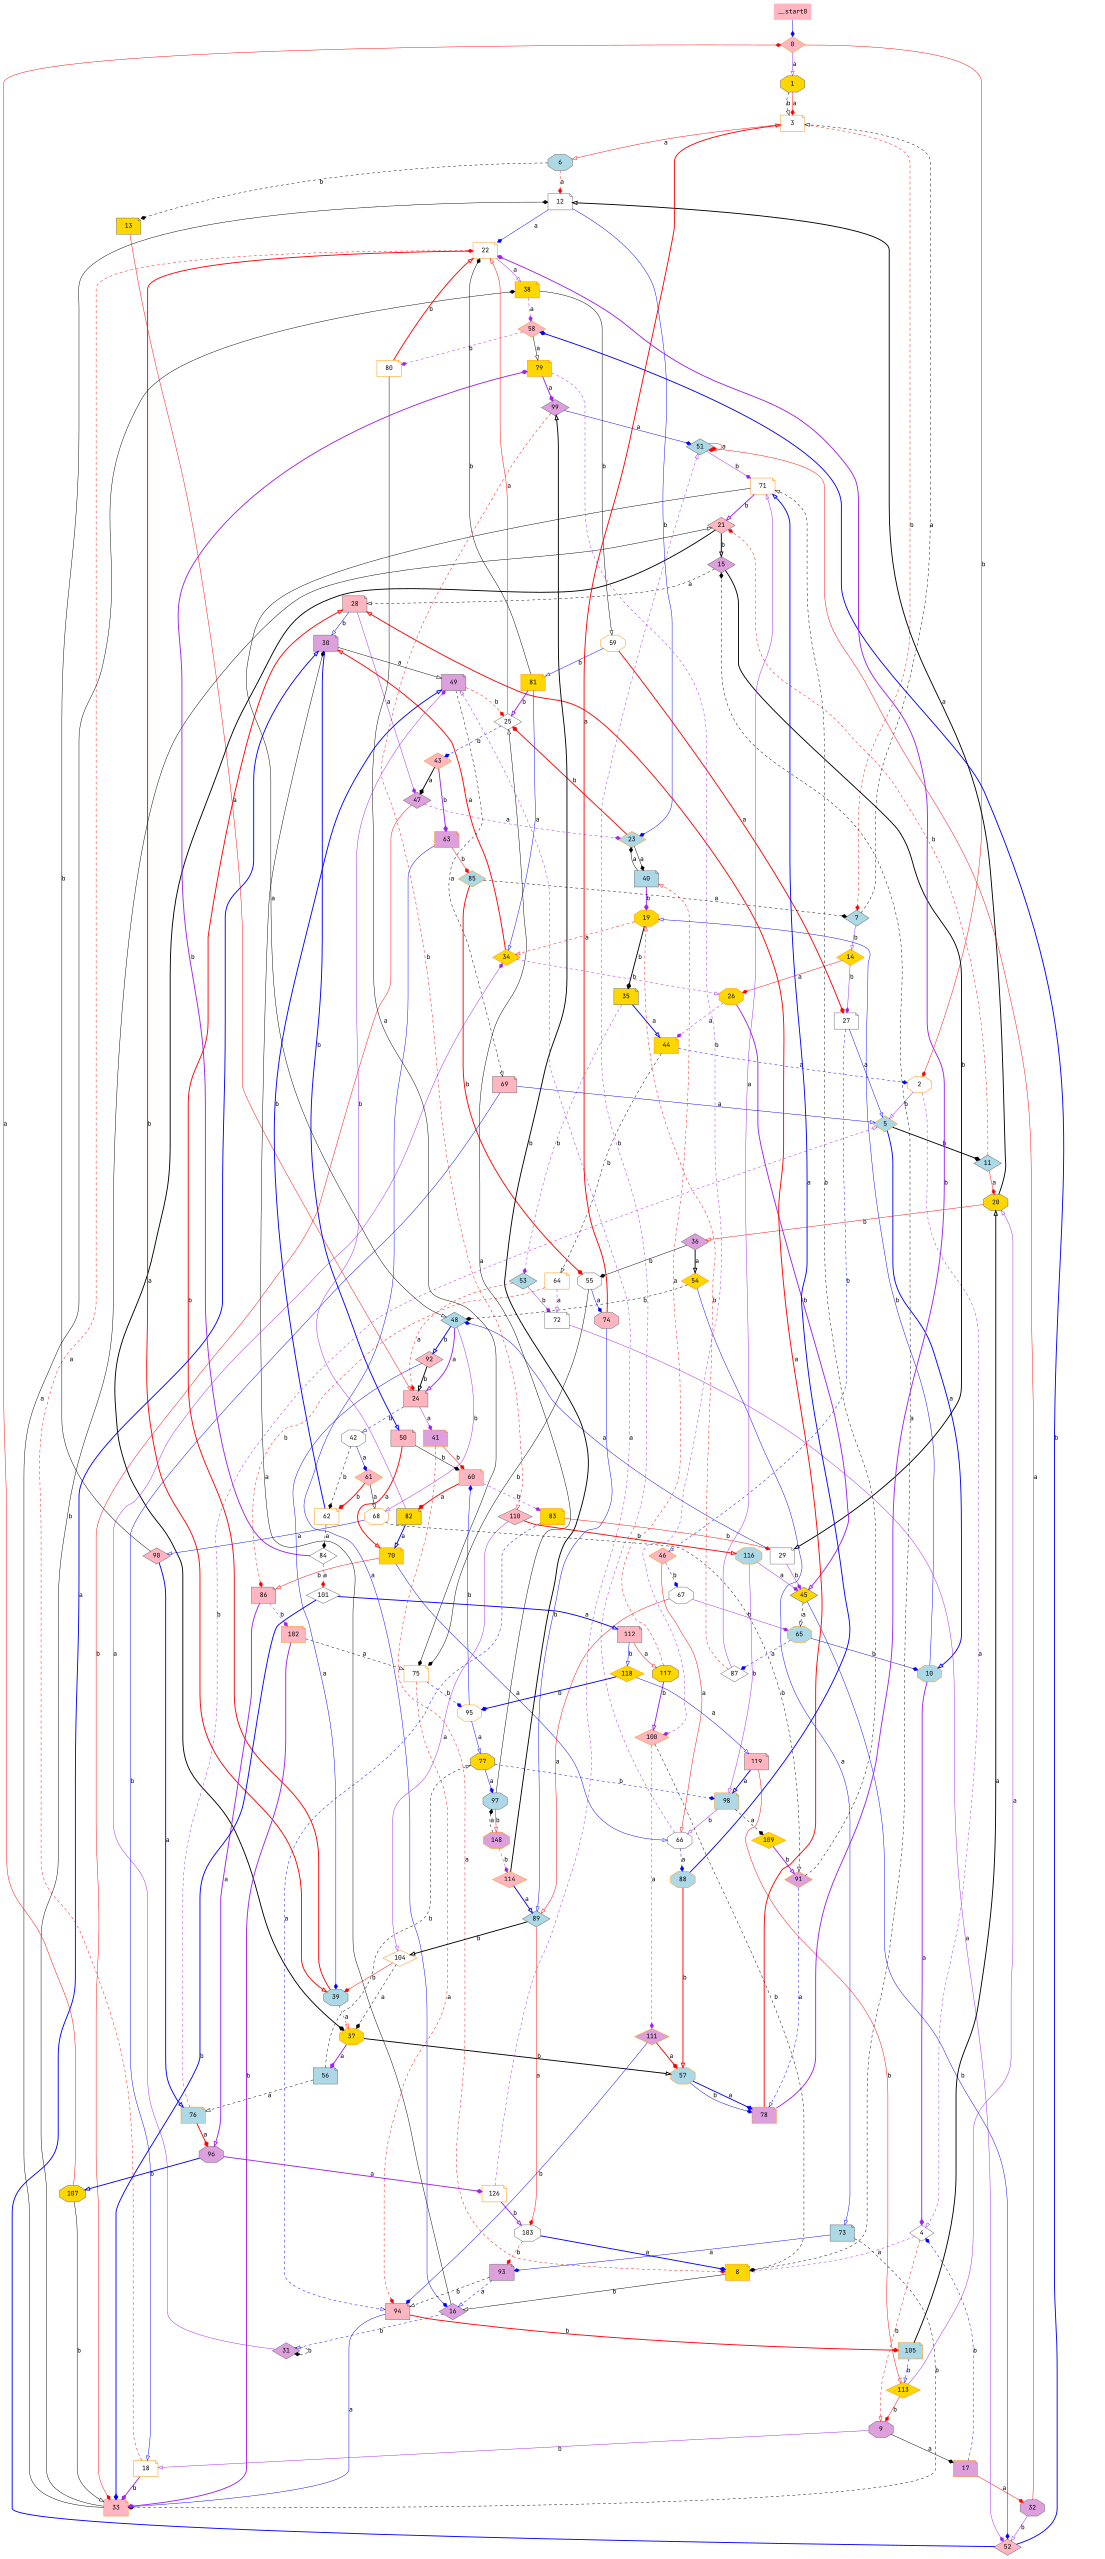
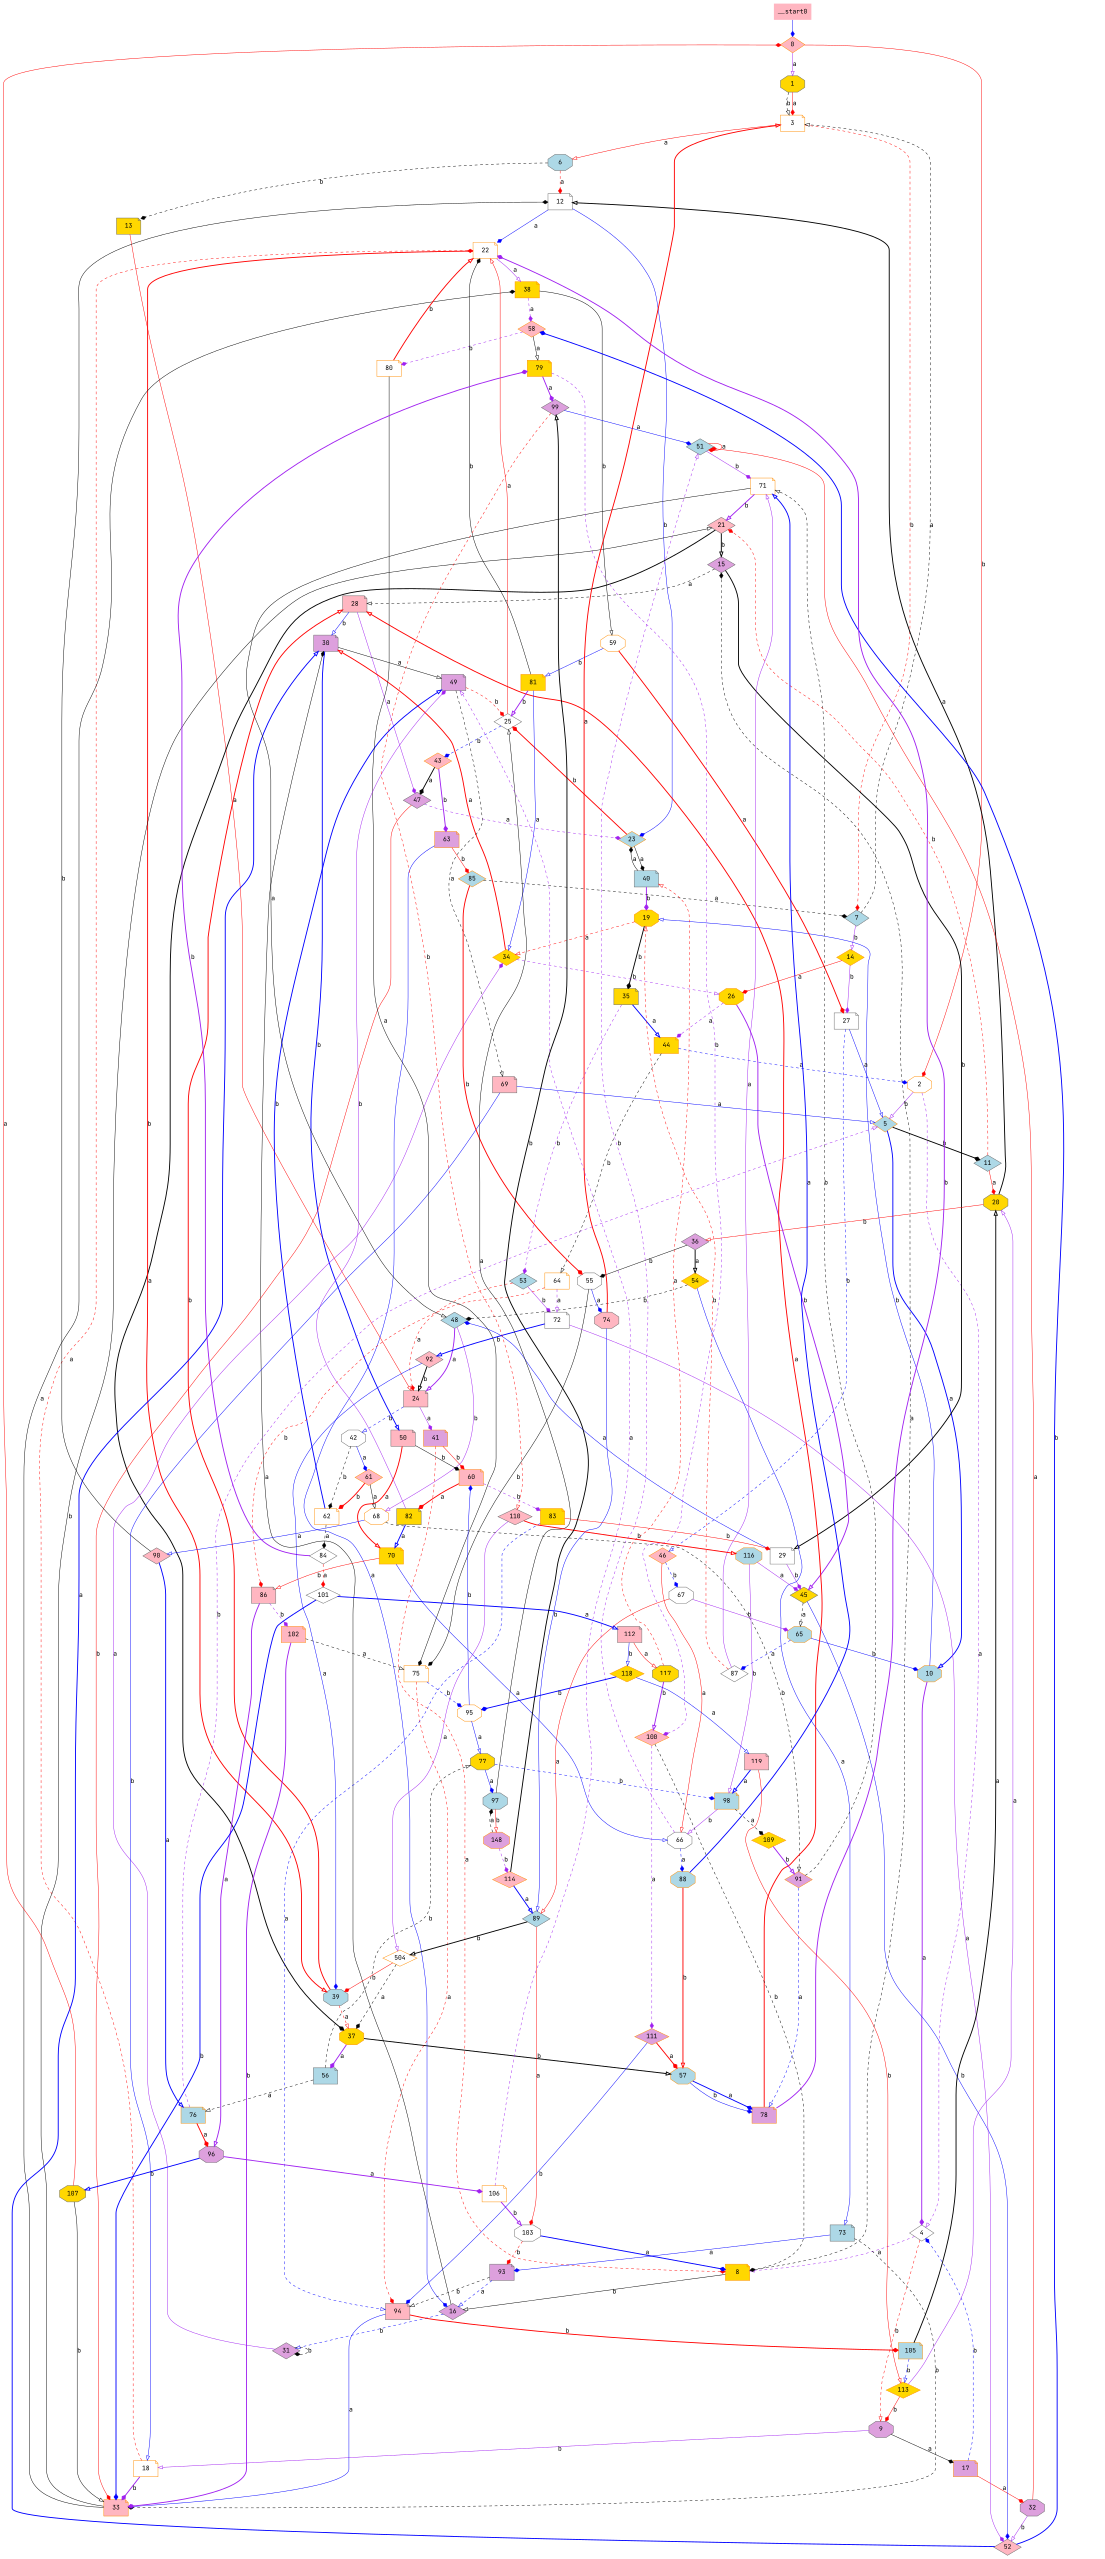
edge "48" -> "92": now "72" -> "92"
node "104": label "104" -> "504"
node "126": label "126" -> "106"
